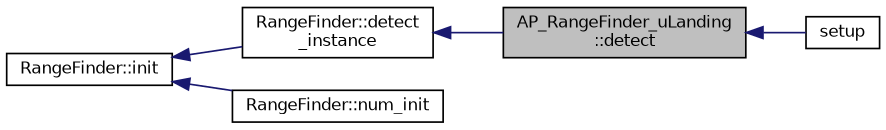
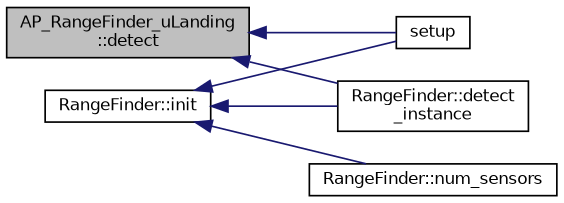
edge "AP_RangeFinder_uLanding ::detect" -> "RangeFinder::detect _instance": reversed
edge "setup" -> "RangeFinder::init": added
node "RangeFinder::num_init": label "RangeFinder::num_init" -> "RangeFinder::num_sensors"
